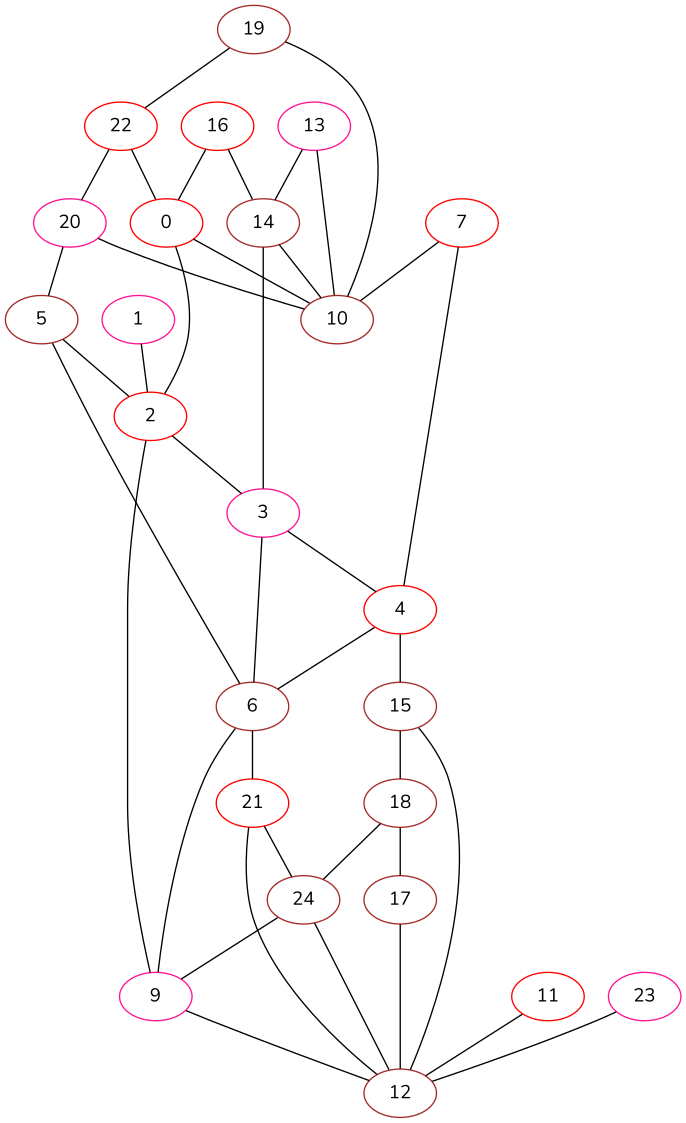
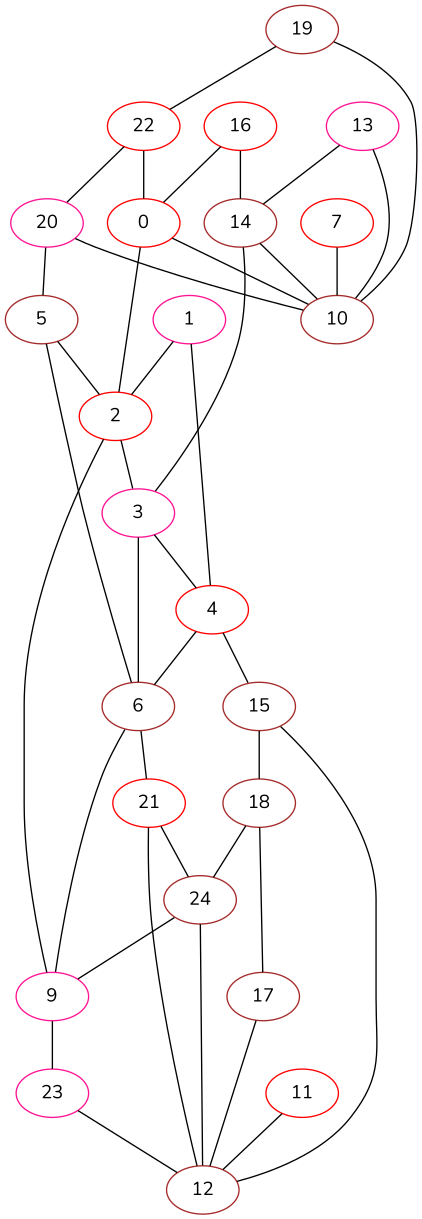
edge "7" -- "4": now "1" -- "4"
edge "9" -- "12": now "9" -- "23"
